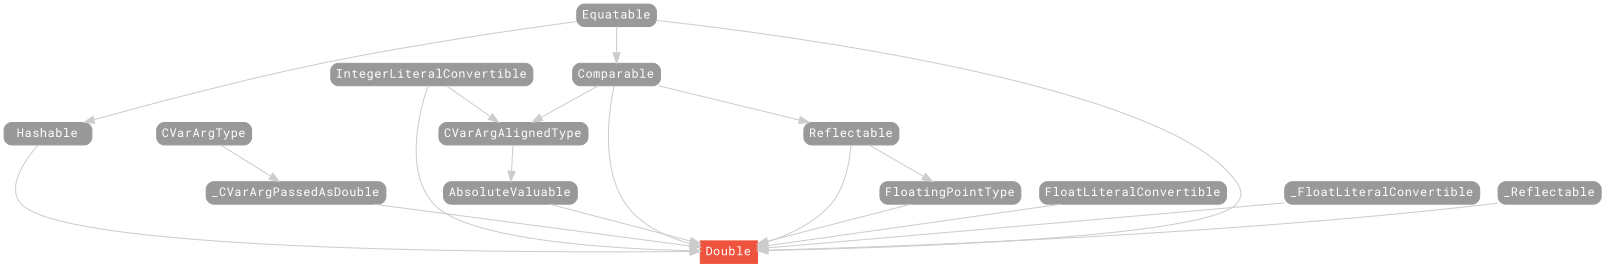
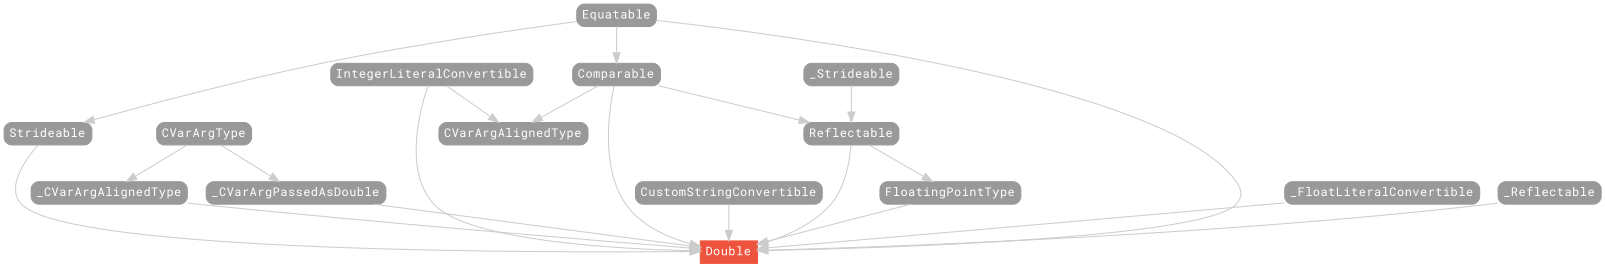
node "_Strideable": added
node "Hashable": label "Hashable" -> "Strideable"
node "_CVarArgAlignedType": added
node "AbsoluteValuable": removed
node "CustomStringConvertible": added
node "FloatLiteralConvertible": removed
